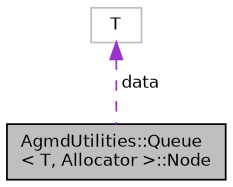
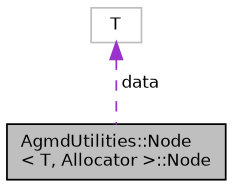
node "AgmdUtilities::Queue < T, Allocator >::Node": label "AgmdUtilities::Queue < T, Allocator >::Node" -> "AgmdUtilities::Node < T, Allocator >::Node"
